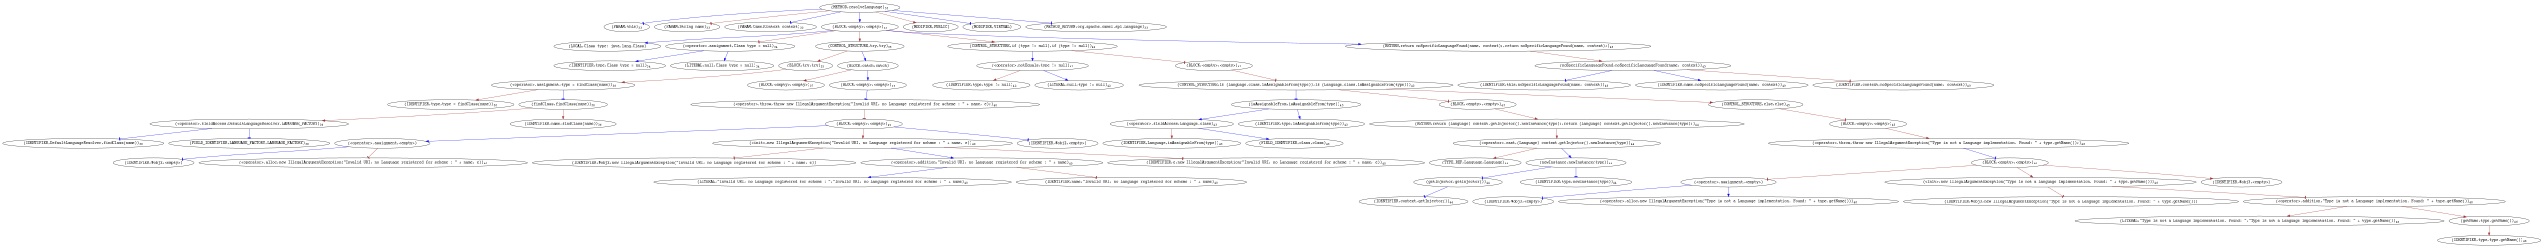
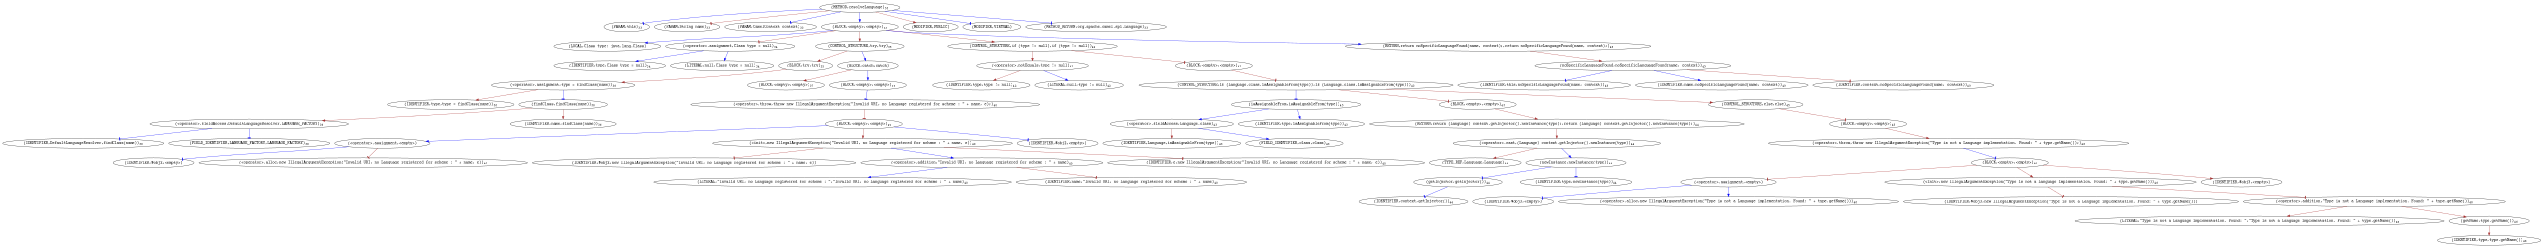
edge "(CONTROL_STRUCTURE,if (type != null),if (type != null))" -> "(<operator>.notEquals,type != null)": color blue -> brown
